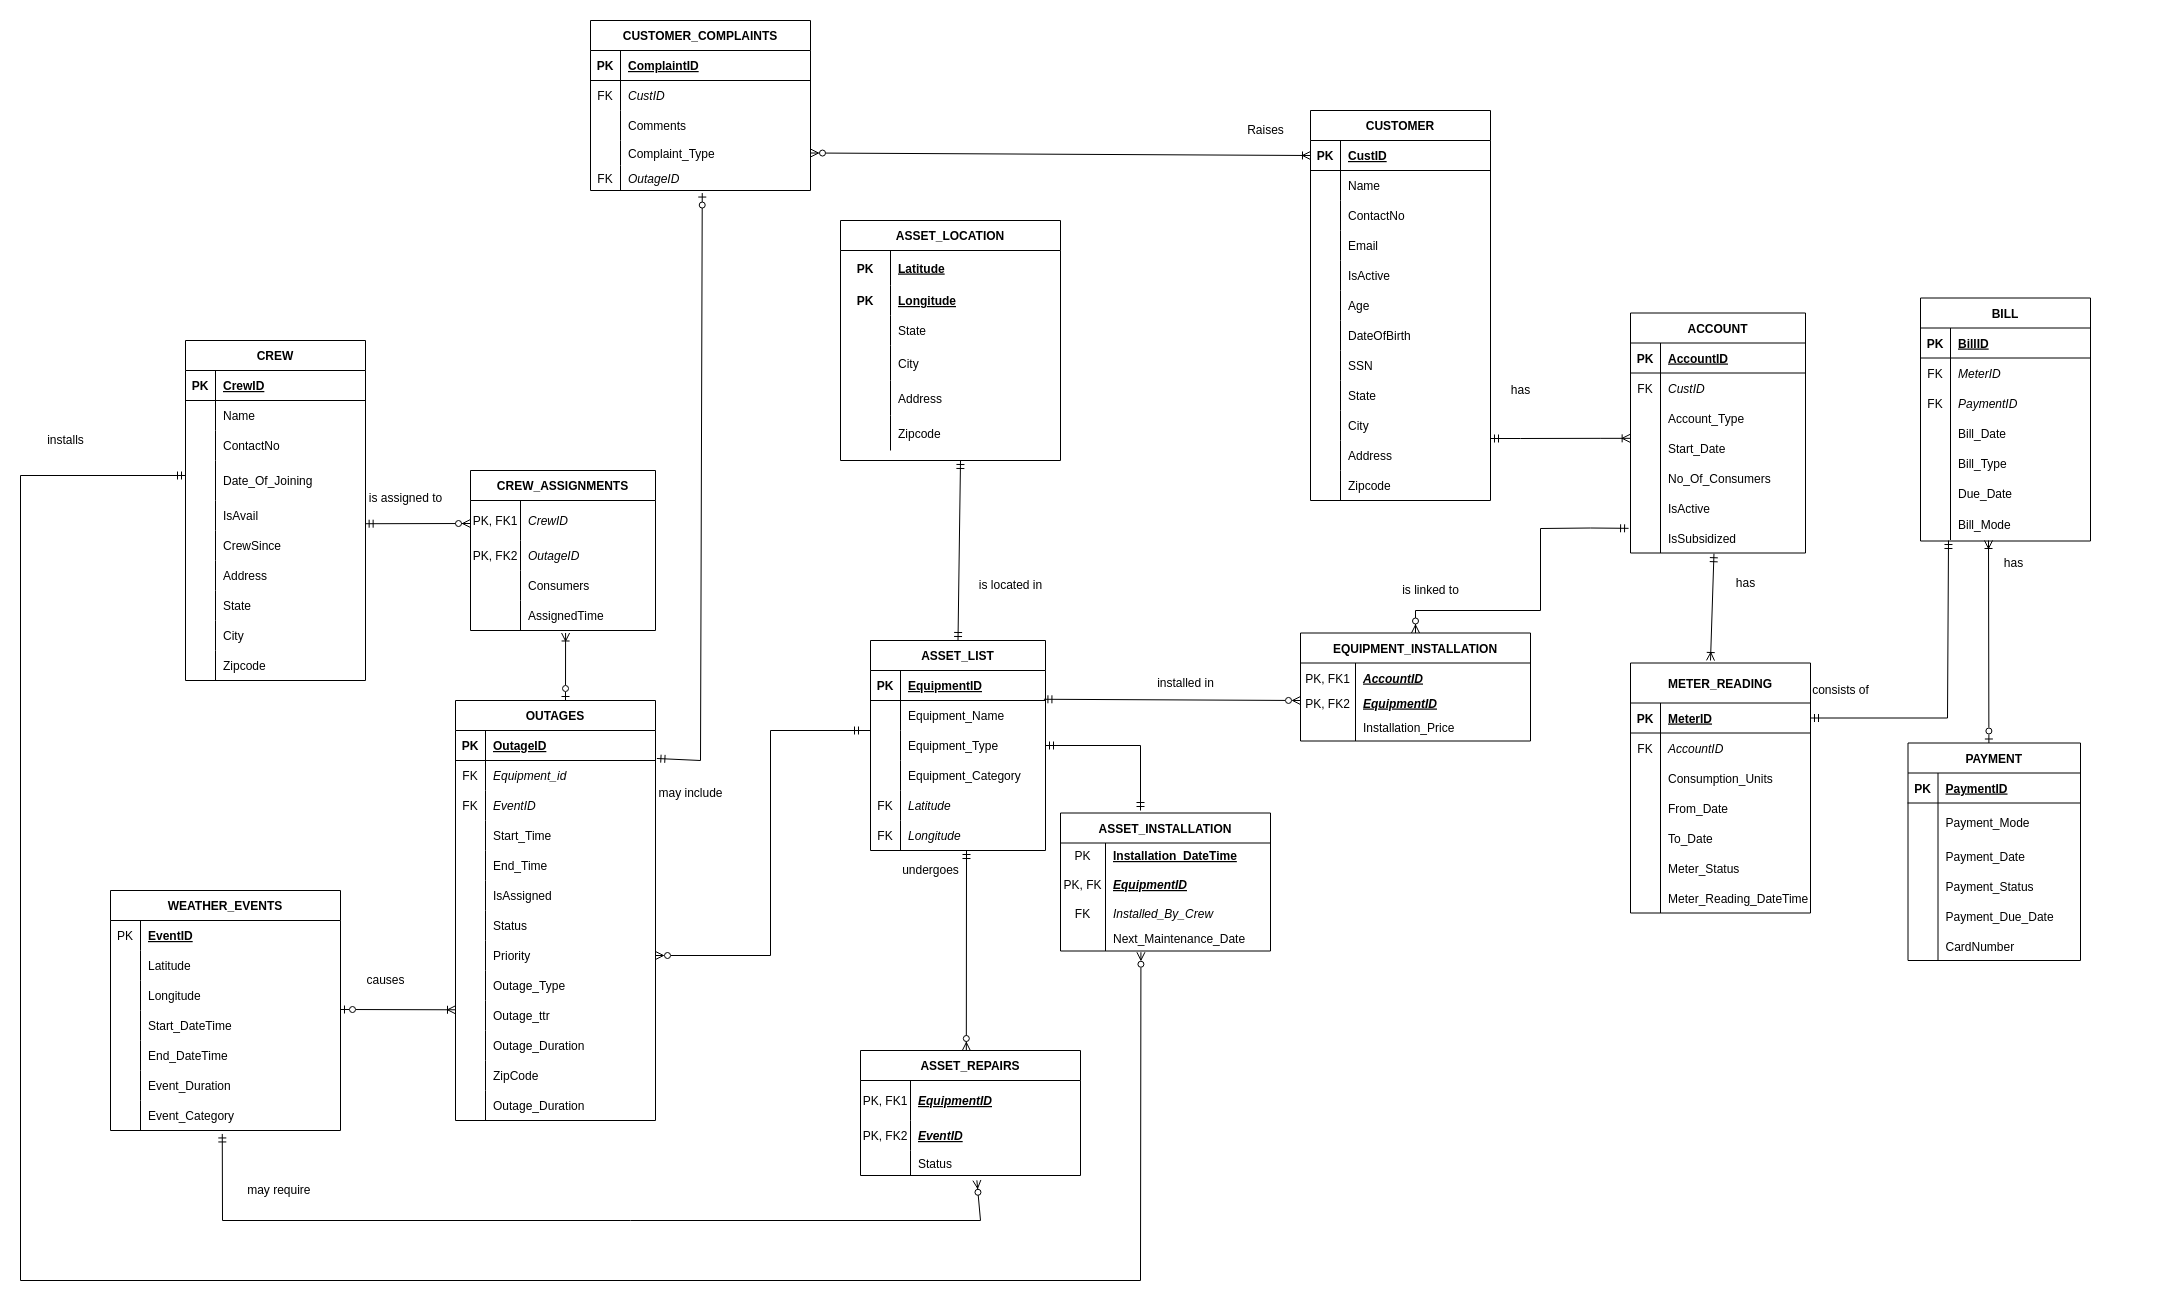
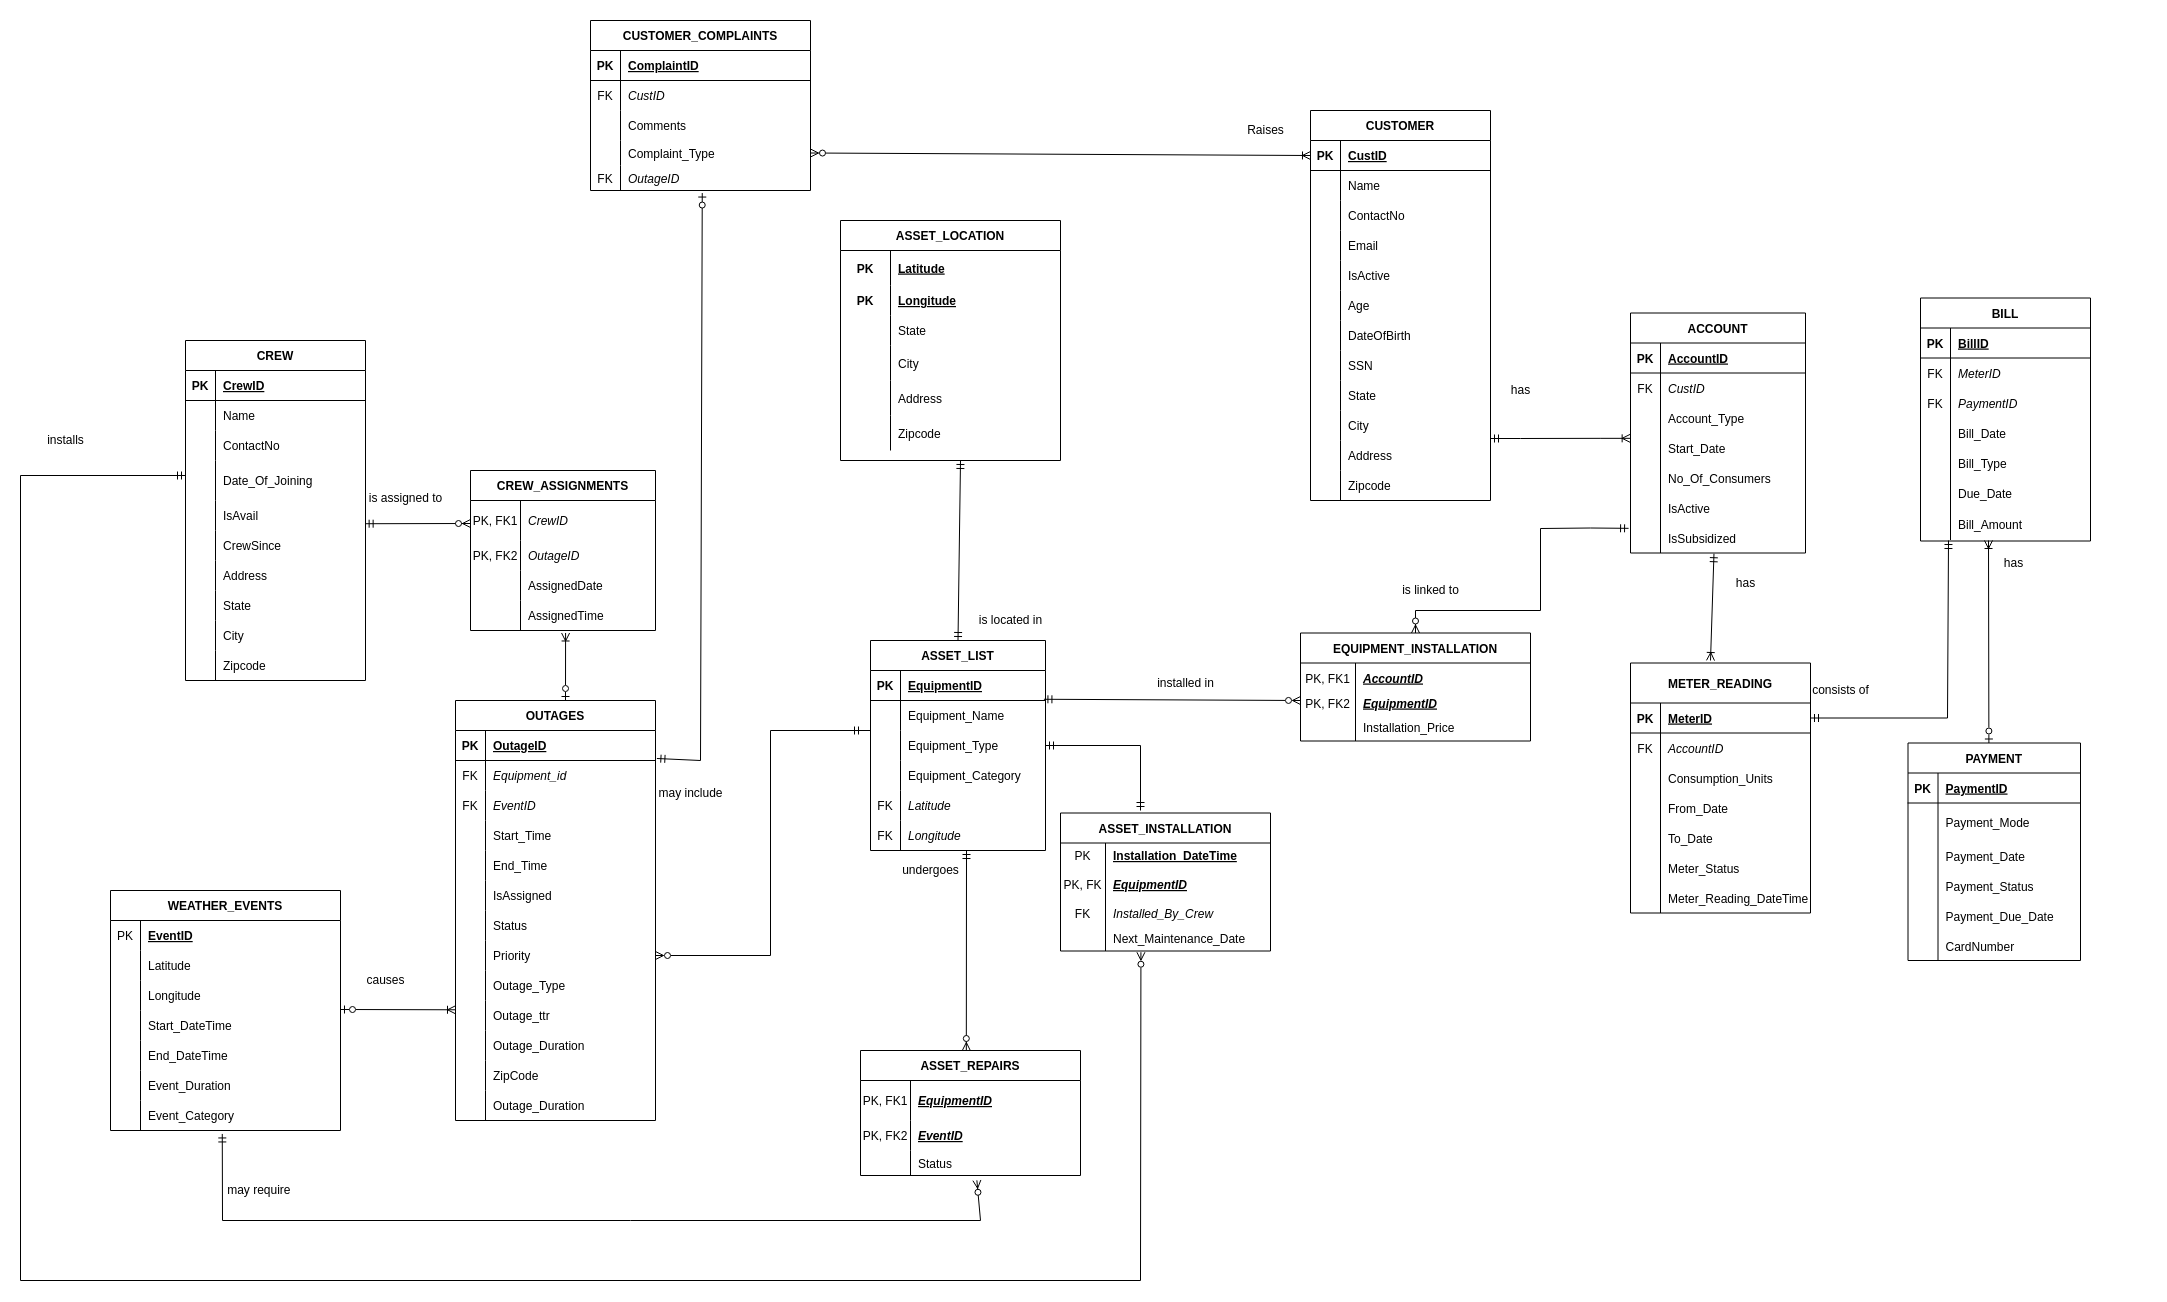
node "Bill_Mode": label "Bill_Mode" -> "Bill_Amount"
node "Consumers": label "Consumers" -> "AssignedDate"
node "is located in": moved (1011, 586) -> (1011, 621)
node "may require": moved (281, 1191) -> (261, 1191)
